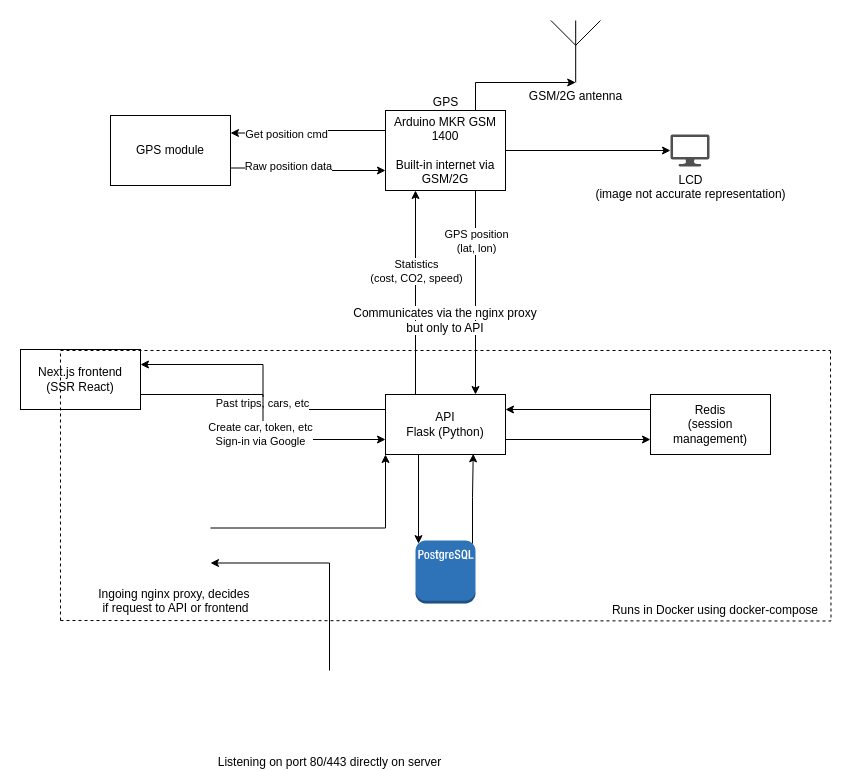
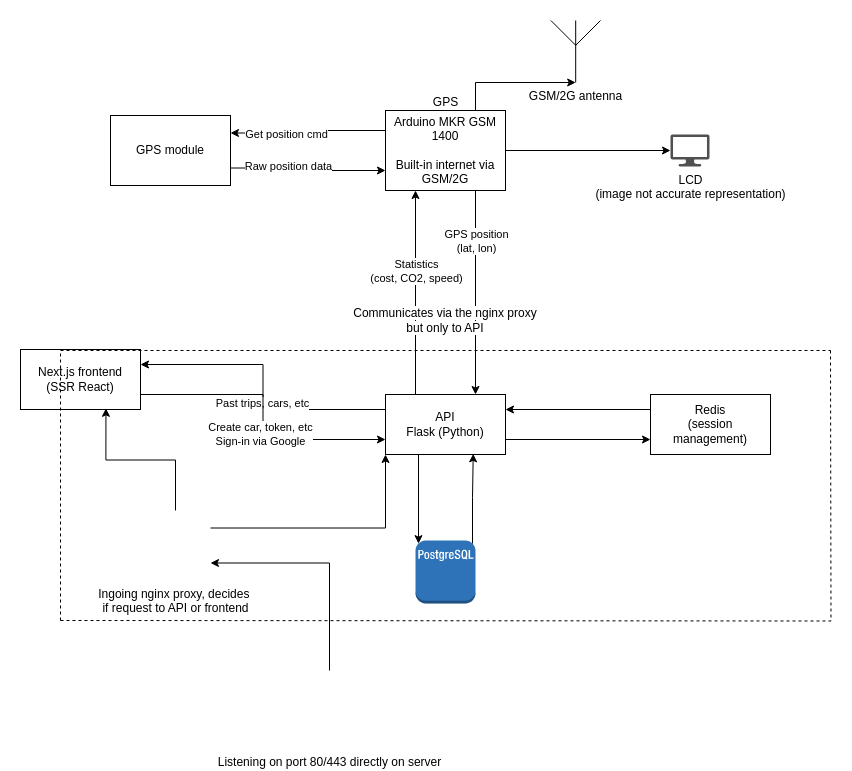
edge "Ingoing nginx proxy, decides if request to API or frontend" -> "Next.js frontend (SSR React)": added
node "Runs in Docker using docker-compose": removed
